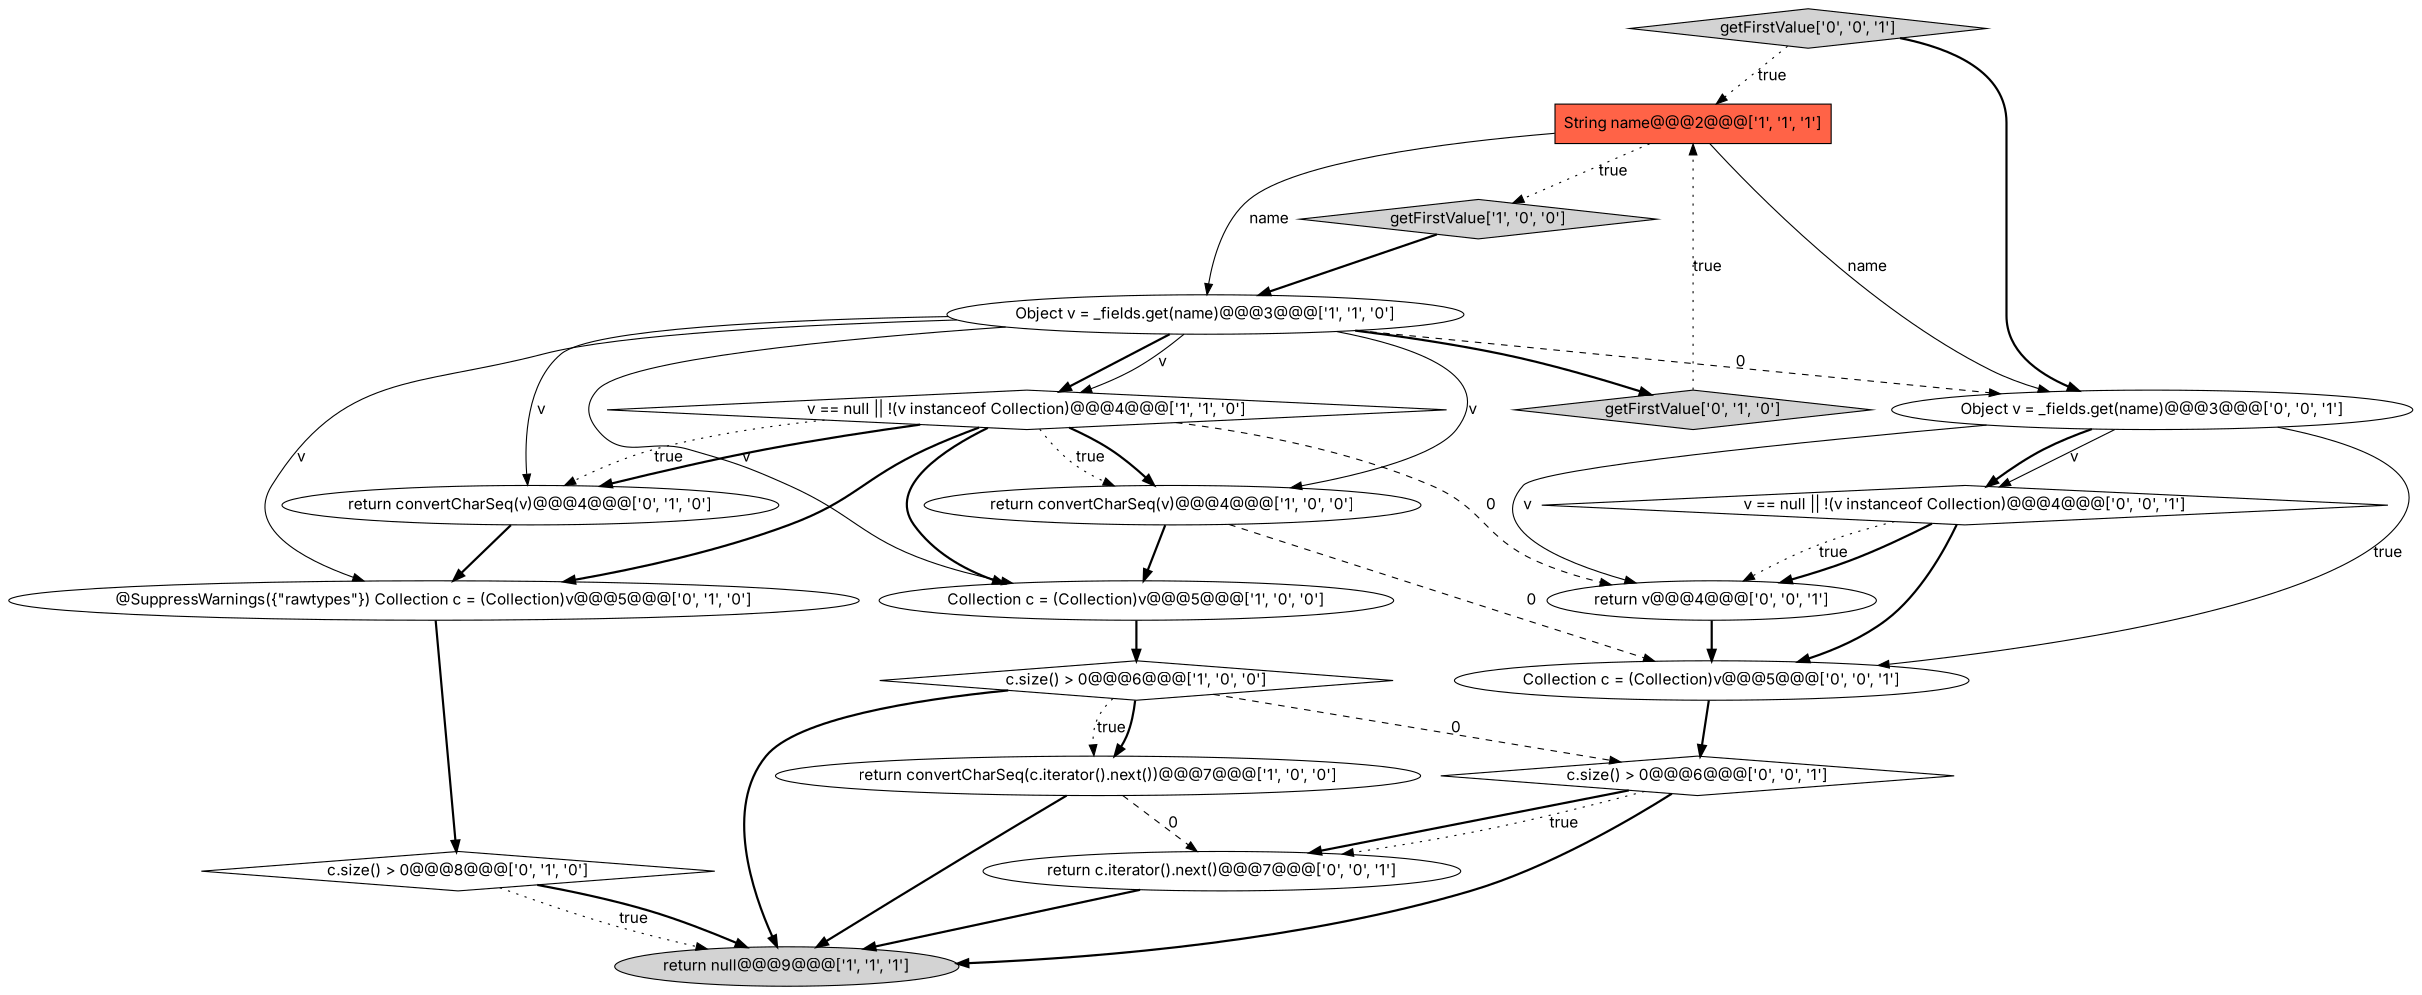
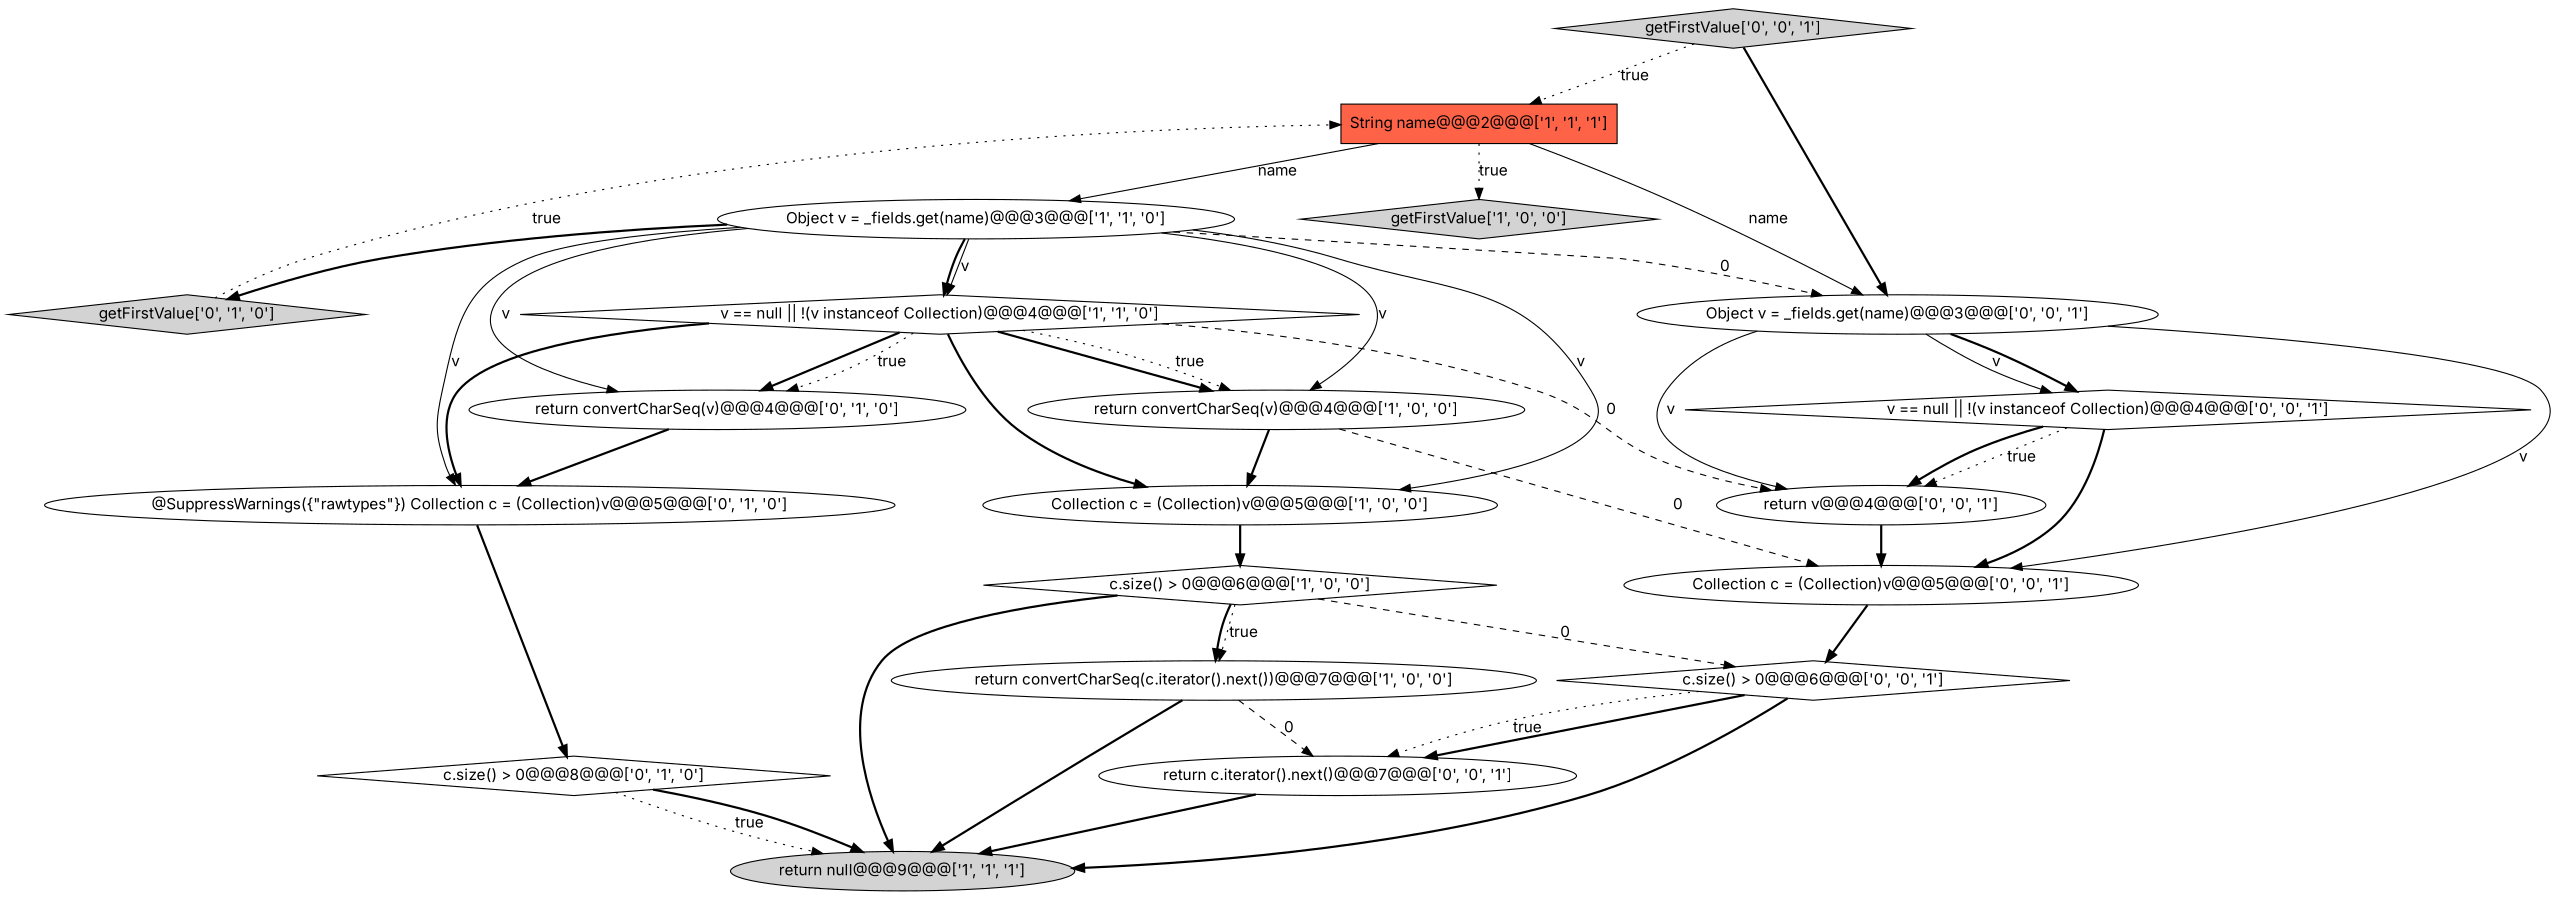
edge "getFirstValue['1', '0', '0']" -> "Object v = _fields.get(name)@@@3@@@['1', '1', '0']": removed
edge "Object v = _fields.get(name)@@@3@@@['0', '0', '1']" -> "Collection c = (Collection)v@@@5@@@['0', '0', '1']": label "true" -> "v"
